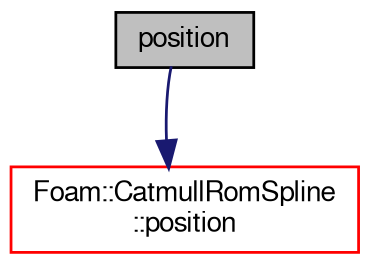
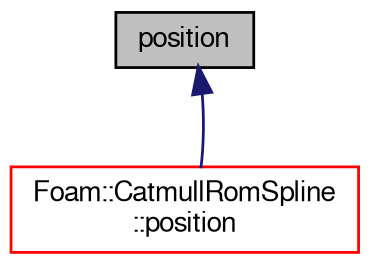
edge "position" -> "Foam::CatmullRomSpline ::position": reversed
